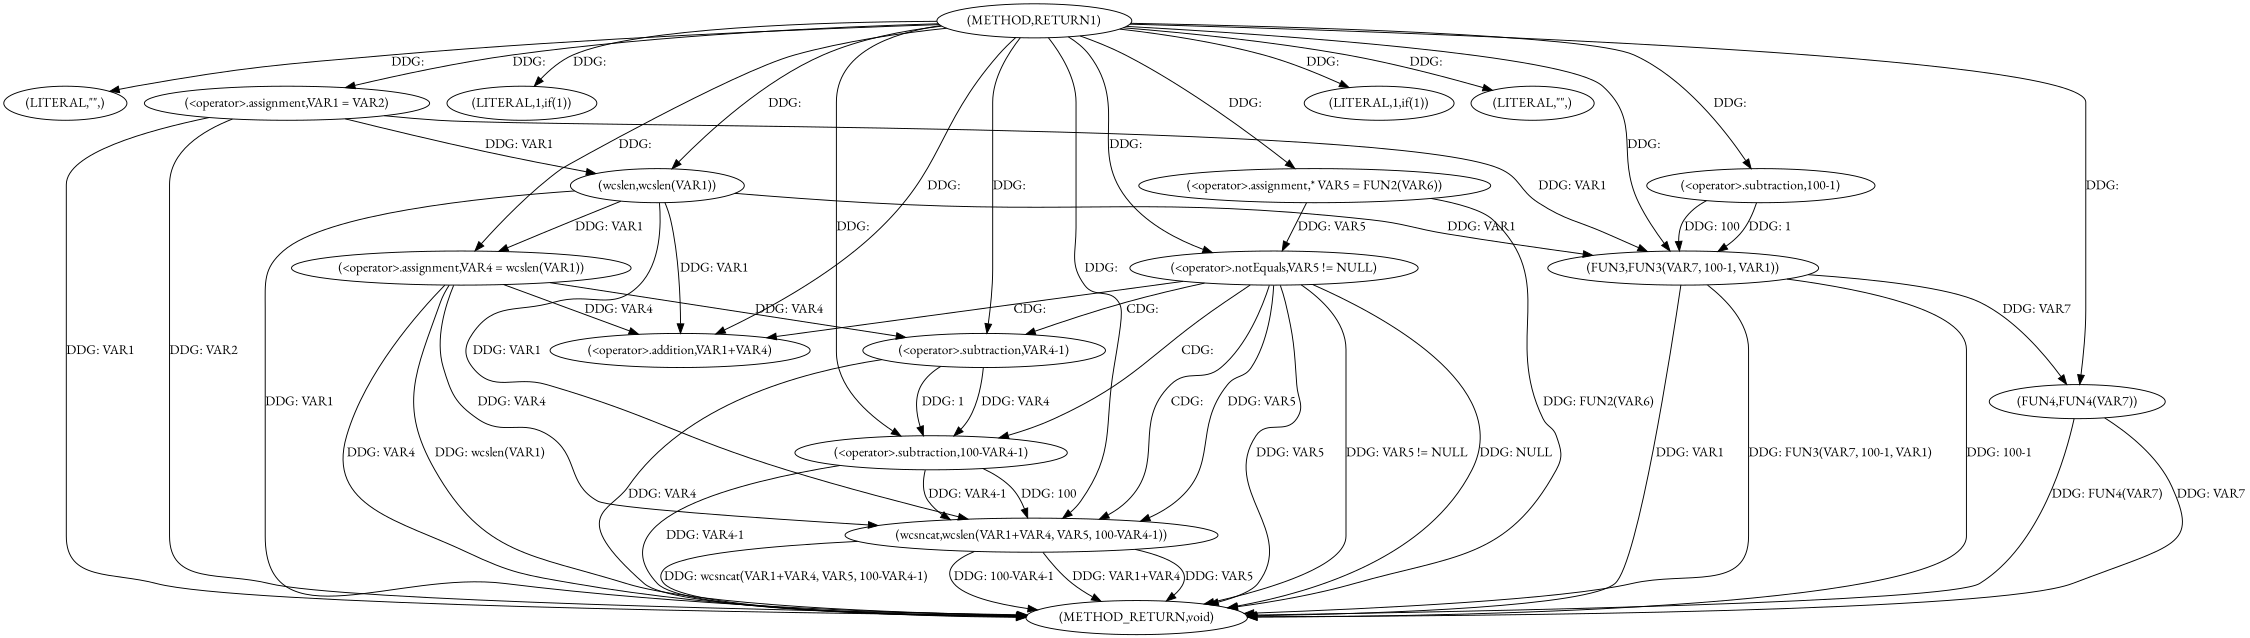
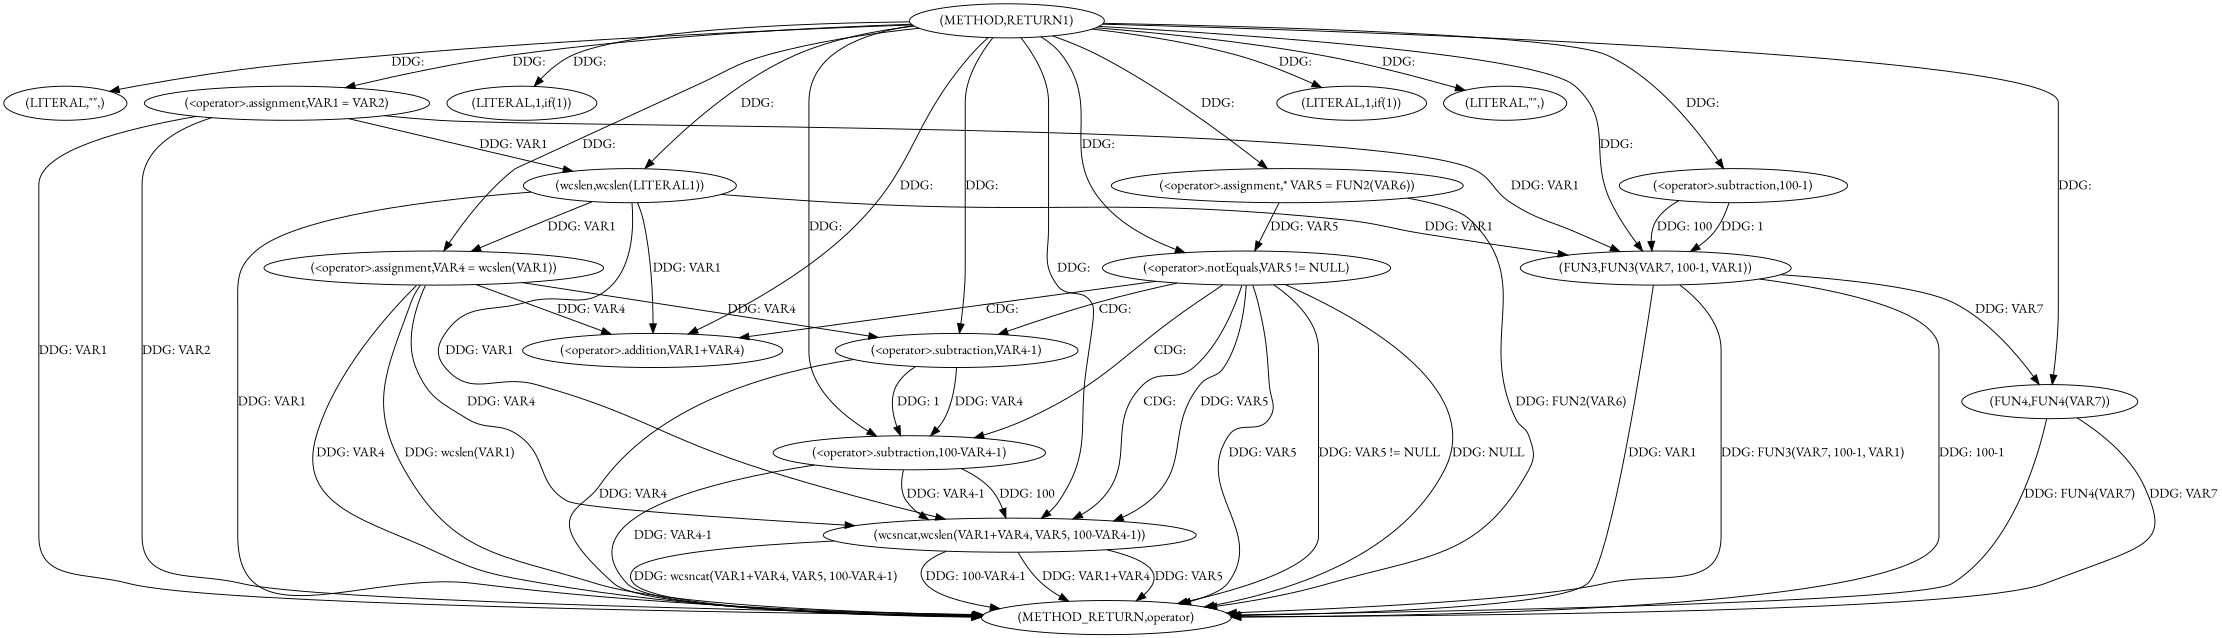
node "(wcslen,wcslen(VAR1))": label "(wcslen,wcslen(VAR1))" -> "(wcslen,wcslen(LITERAL1))"
node "(METHOD_RETURN,void)": label "(METHOD_RETURN,void)" -> "(METHOD_RETURN,operator)"
